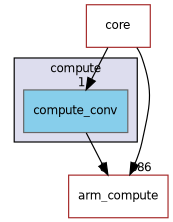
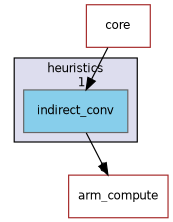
cluster "compute": label "compute" -> "heuristics"
edge "core" -> "arm_compute": removed
node "compute_conv": label "compute_conv" -> "indirect_conv"
